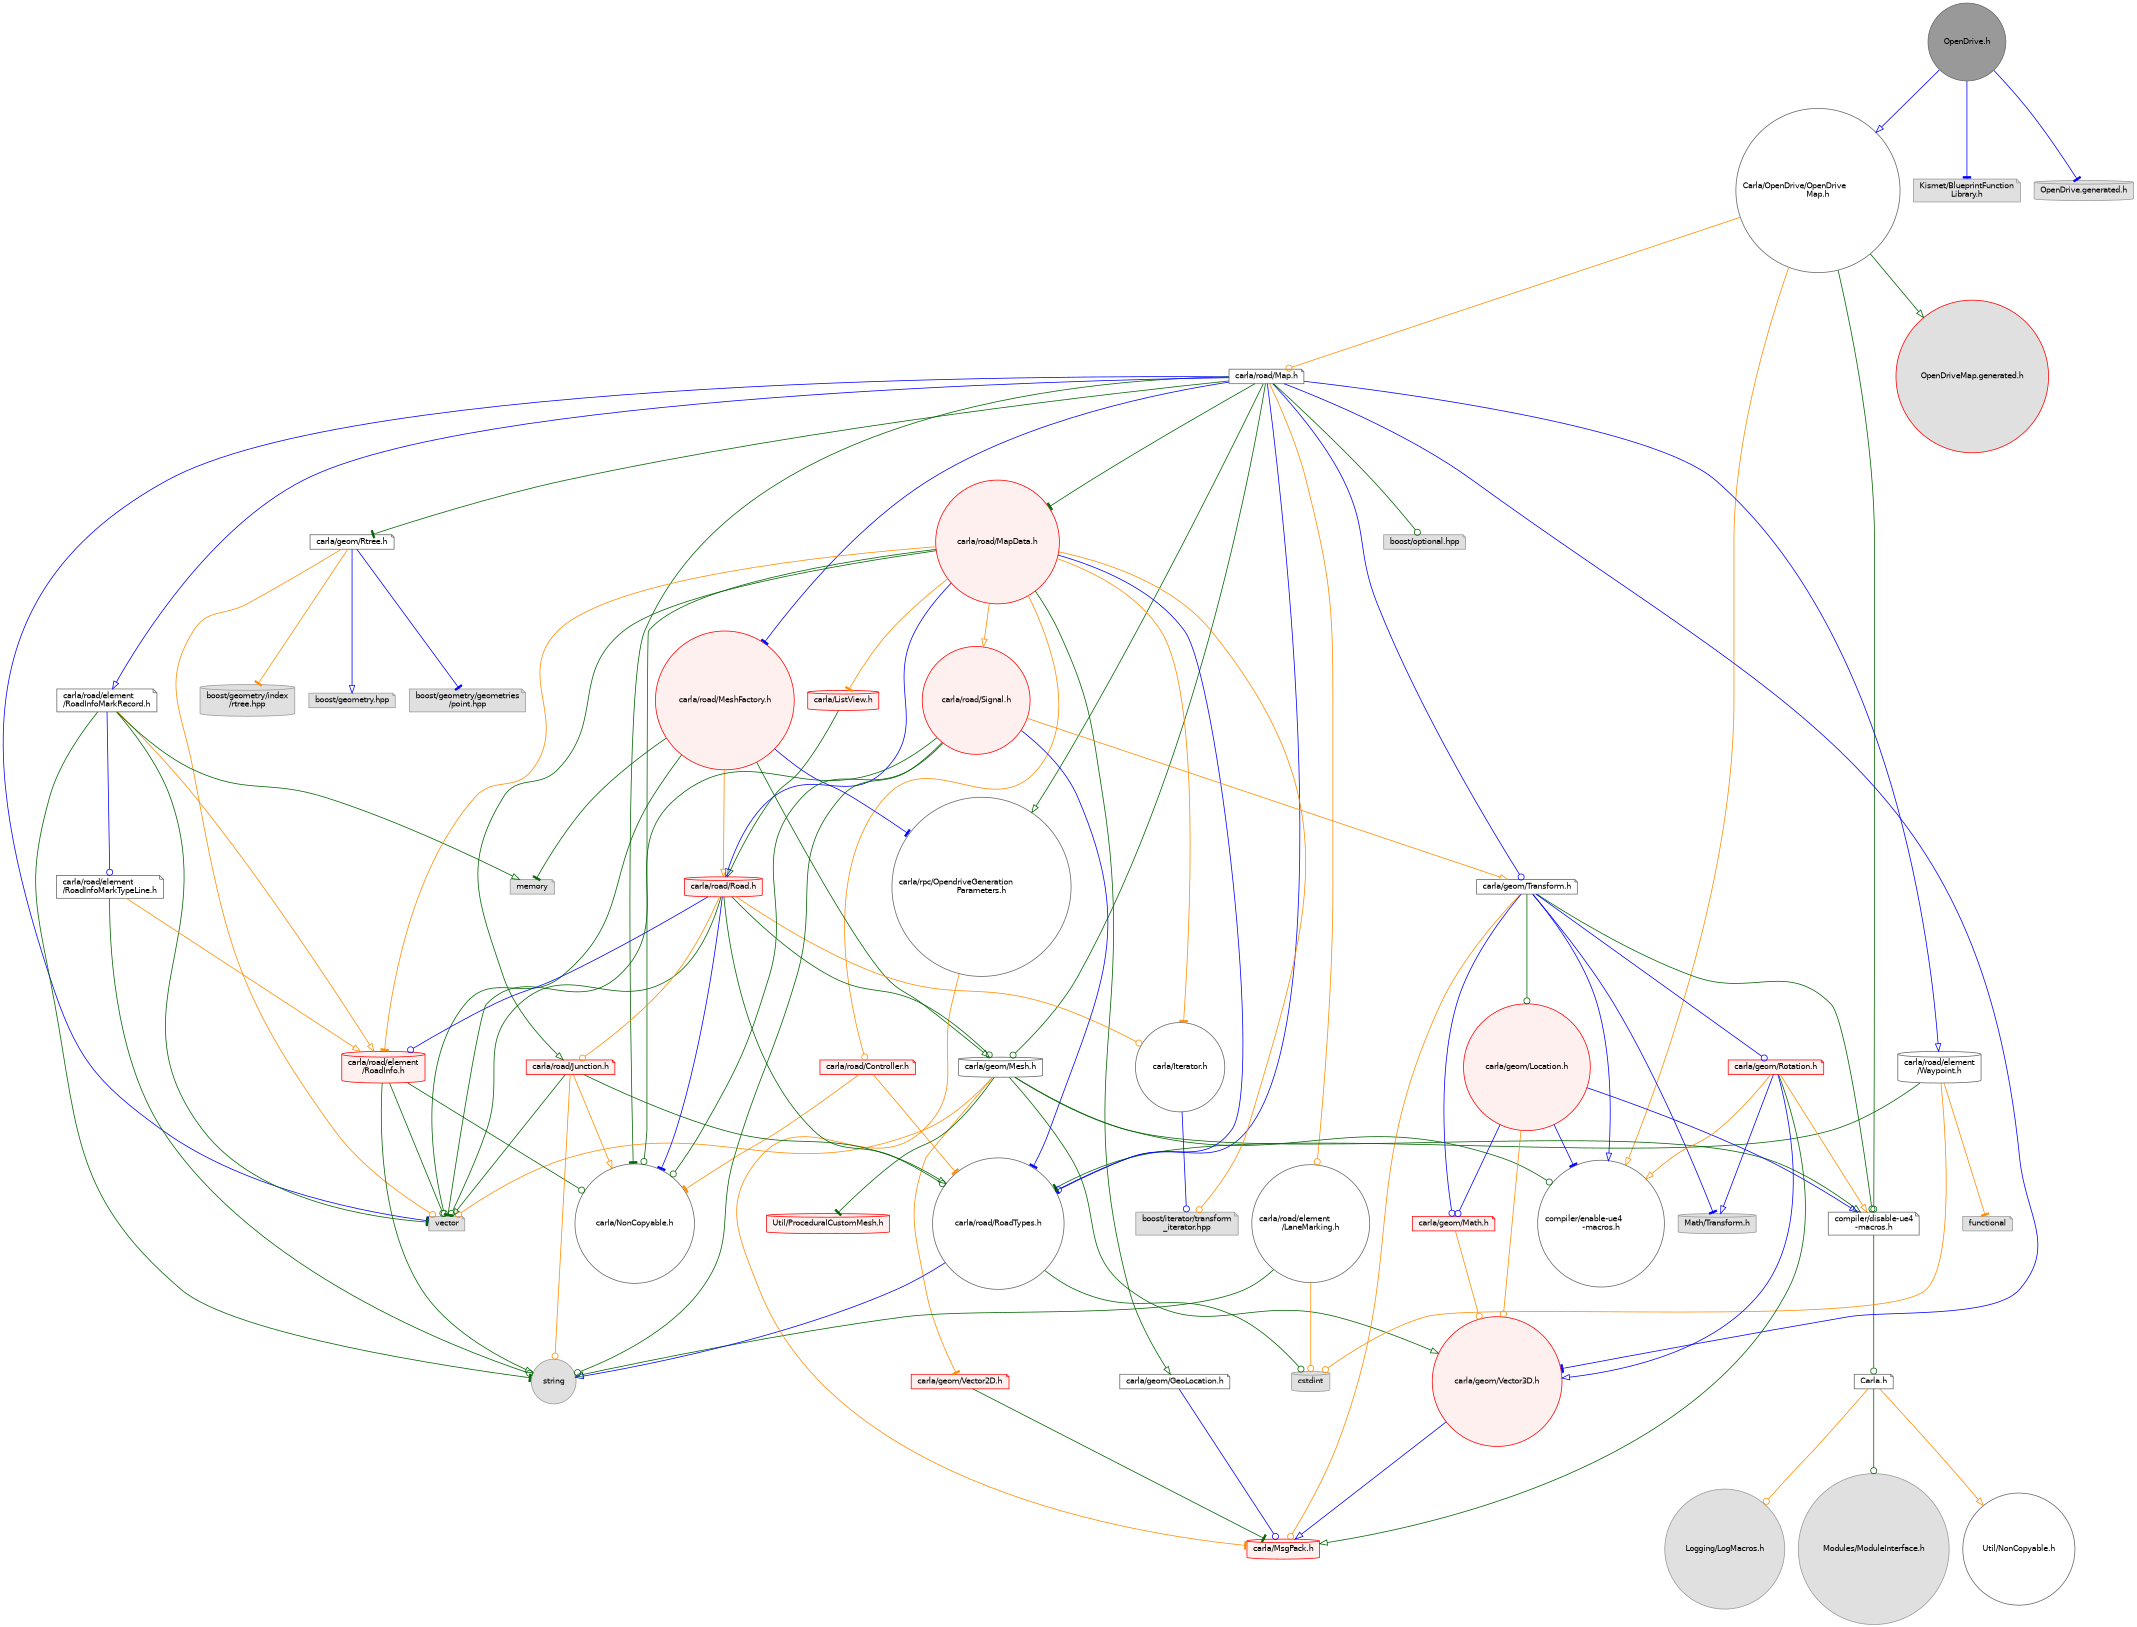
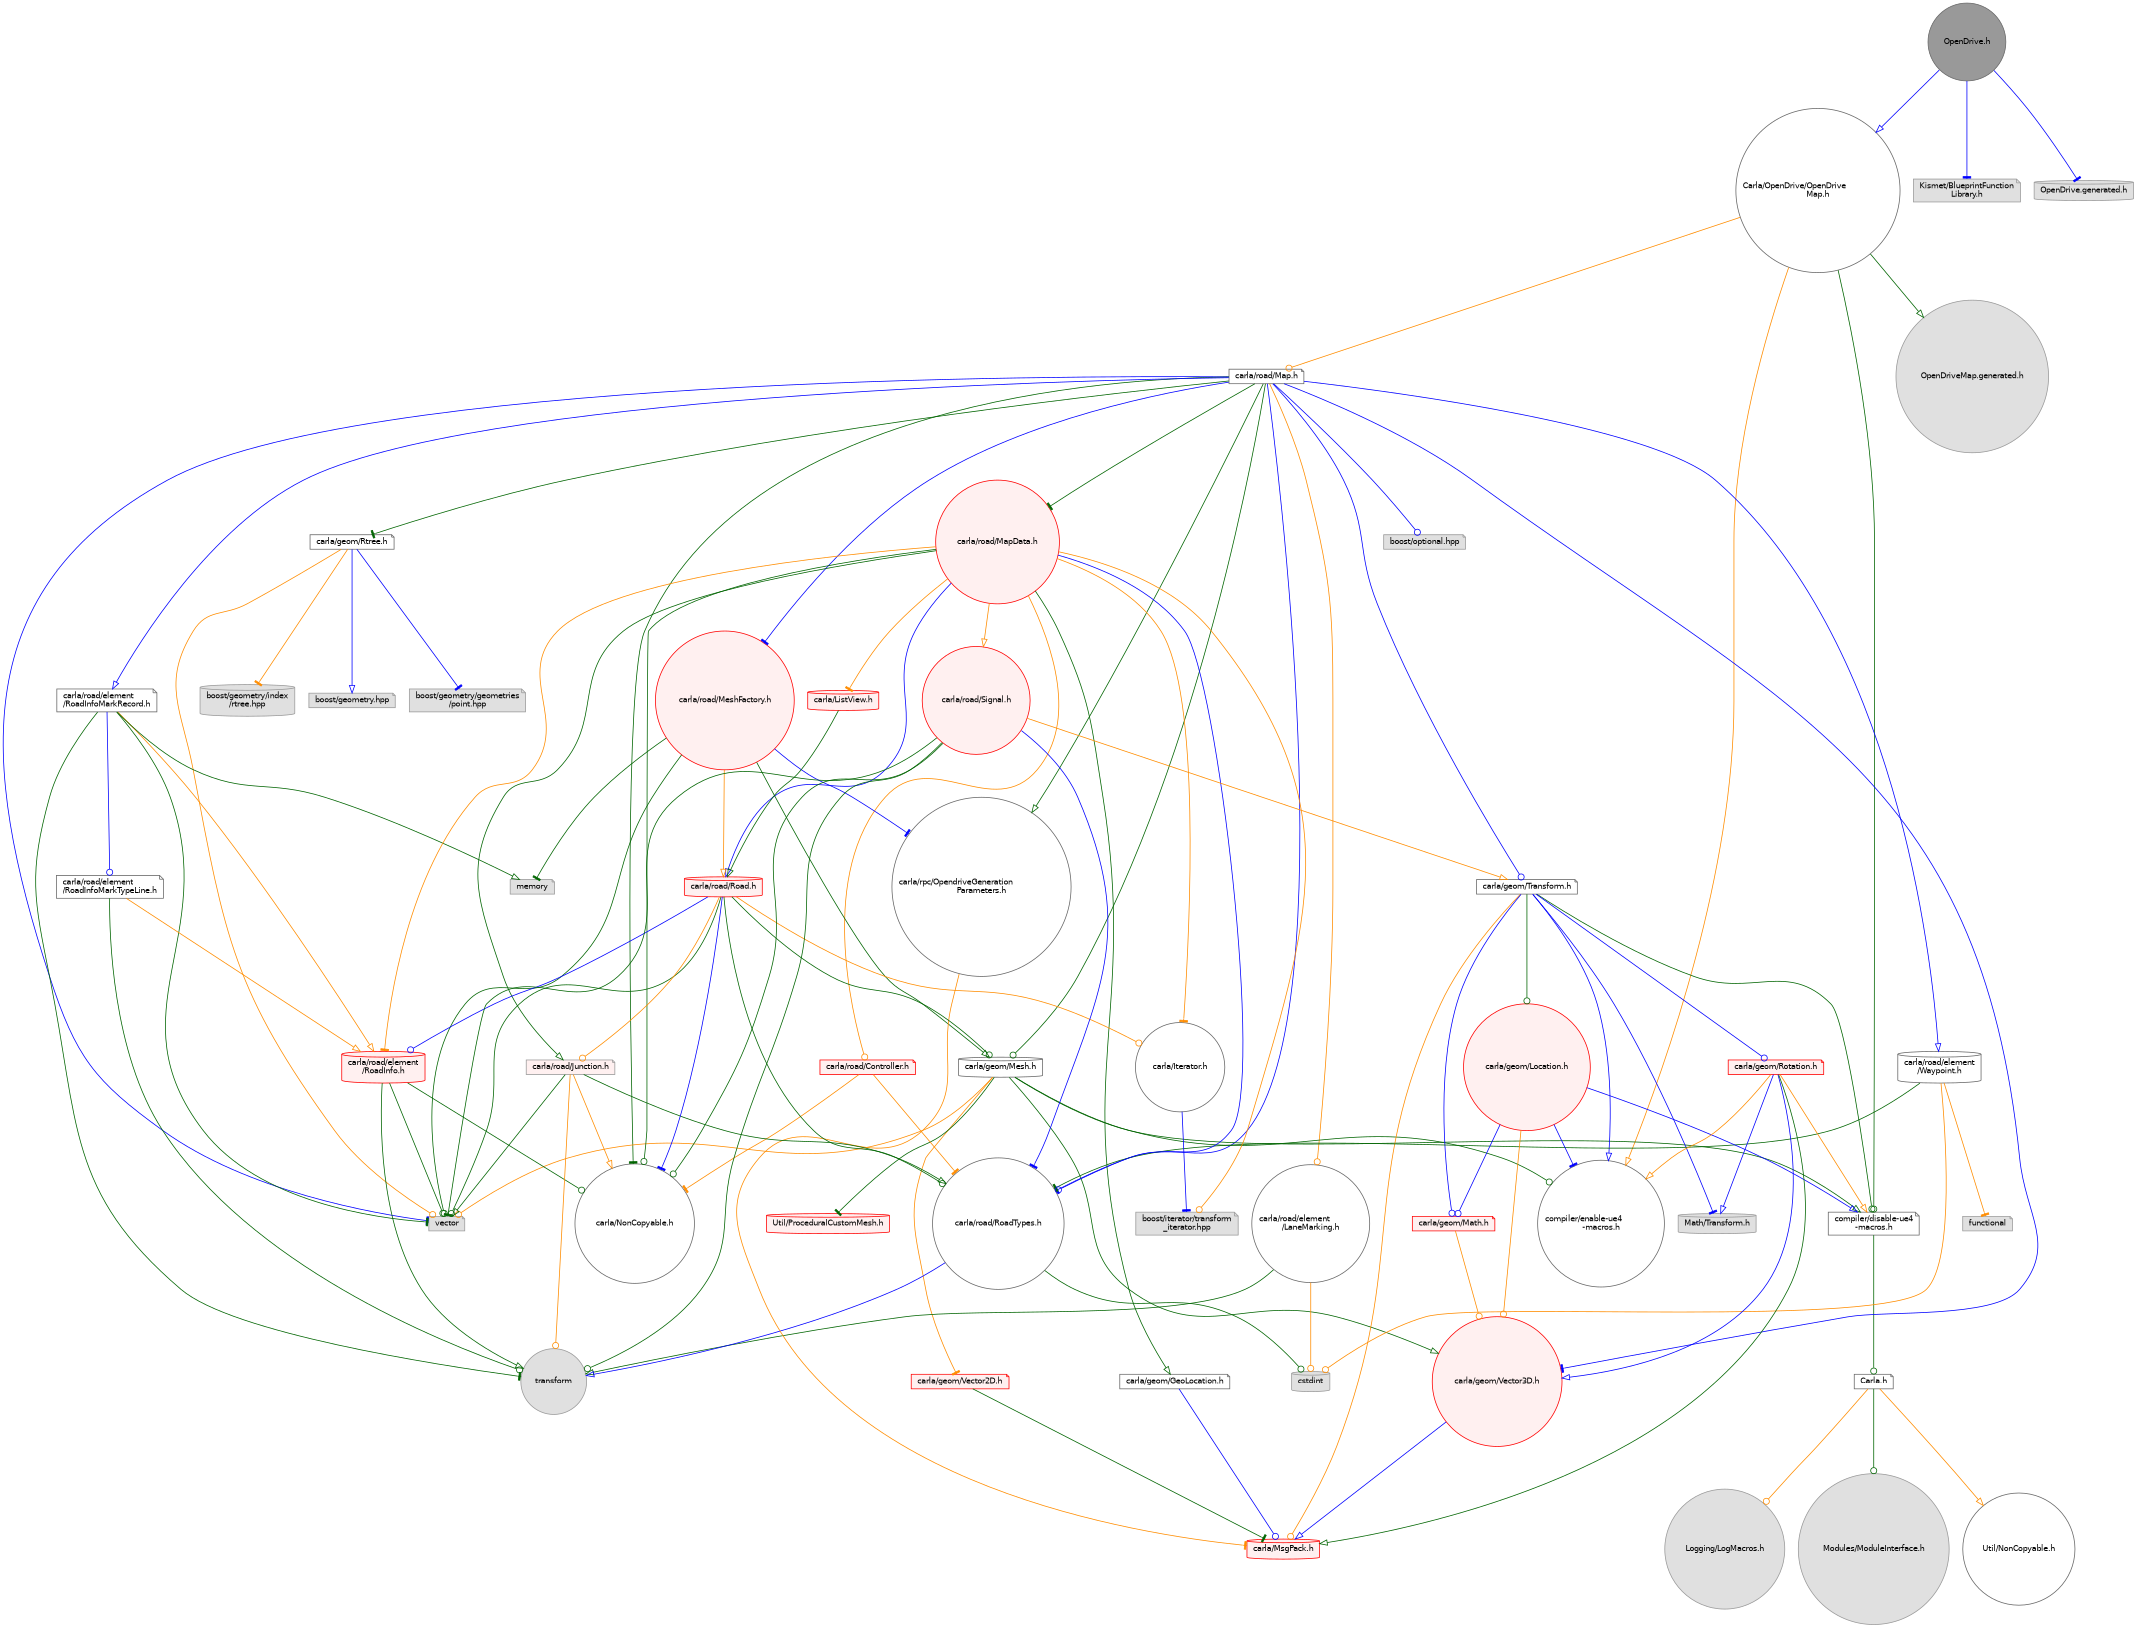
node "OpenDriveMap.generated.h": color red -> grey60
edge "carla/road/Map.h" -> "boost/optional.hpp": color darkgreen -> blue
node "carla/road/Junction.h": color red -> grey60
edge "carla/Iterator.h" -> "boost/iterator/transform _iterator.hpp": arrowhead odot -> tee
node "string": label "string" -> "transform"
